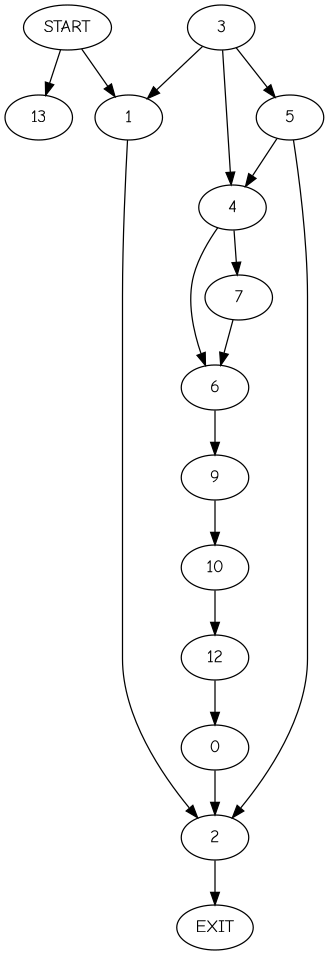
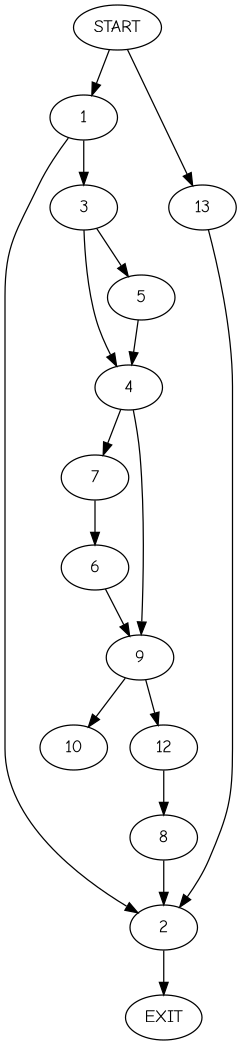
edge "3" -> "1": reversed
edge "4" -> "6": now "4" -> "9"
edge "5" -> "2": now "13" -> "2"
edge "10" -> "12": now "9" -> "12"
node "0": label "0" -> "8"
